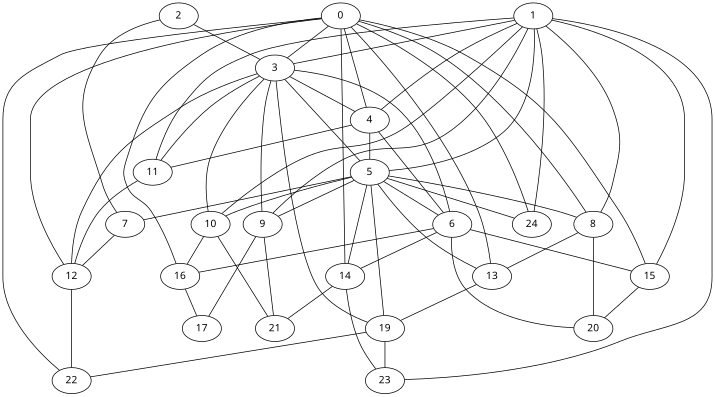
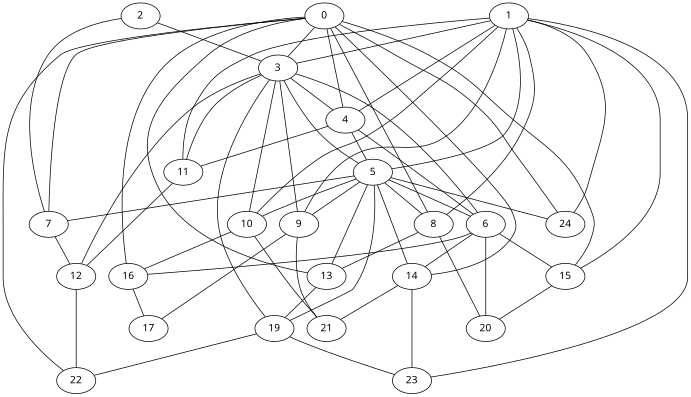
edge "0" -- "12": now "0" -- "7"
